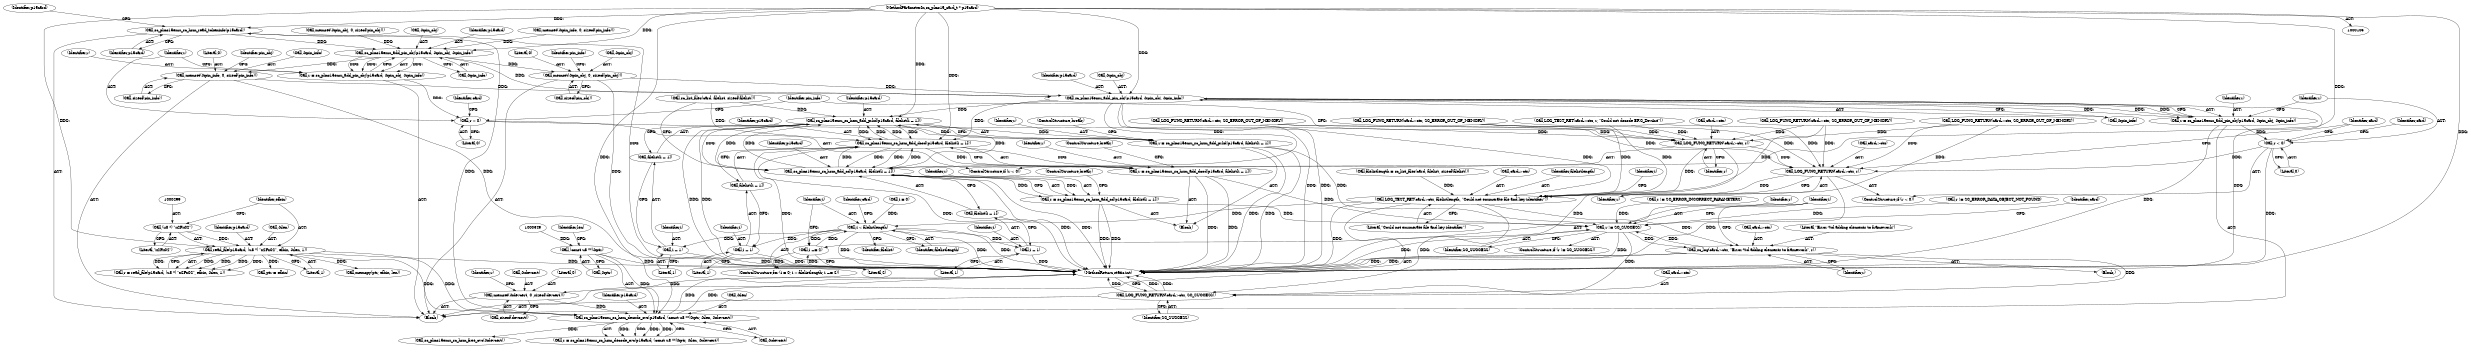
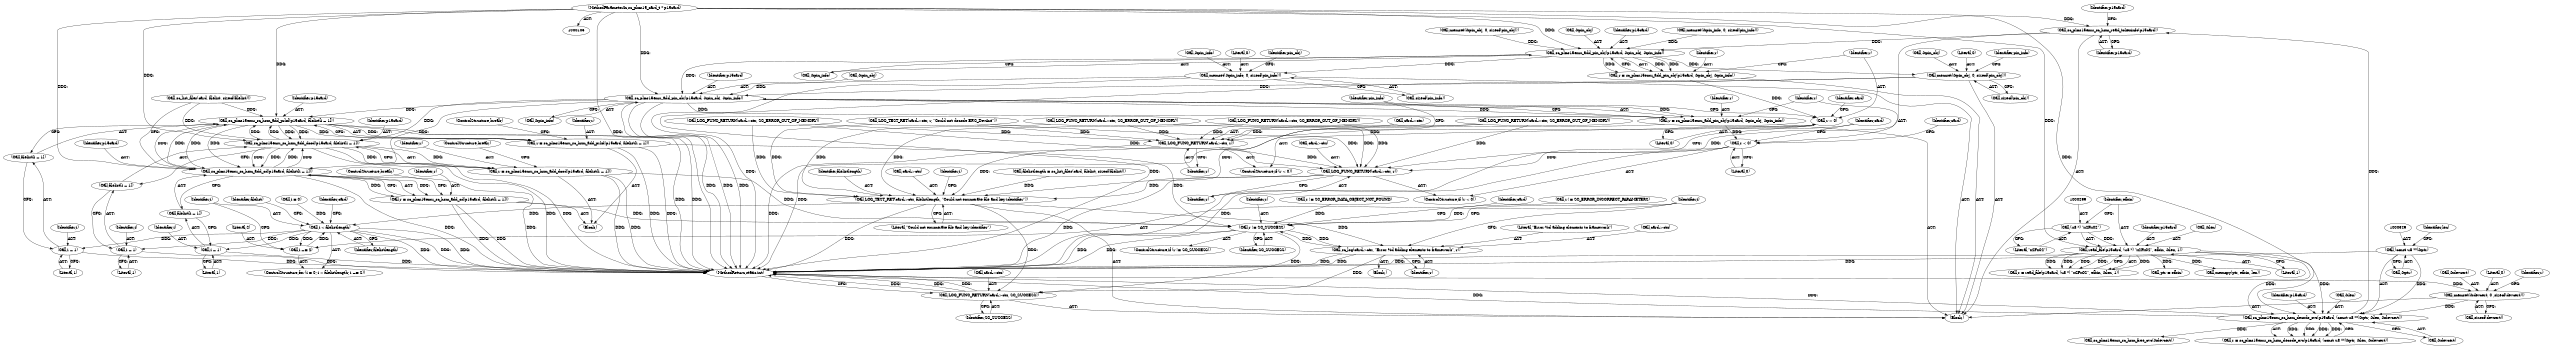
edge "(Call,i < filelistlength)" -> "(Identifier,filelist)": reversed
edge "1000349" -> "(Call,(const u8 **)&ptr)": label "DDG: " -> "AST: "
edge "(Call,i += 2)" -> "(ControlStructure,for (i = 0; i < filelistlength; i += 2))": label "DDG: " -> "AST: "
edge "(Literal,2)" -> "(Call,i += 2)": label "DDG: " -> "AST: "
edge "(Call,i += 2)" -> "(Literal,2)": removed, label "CFG:"
